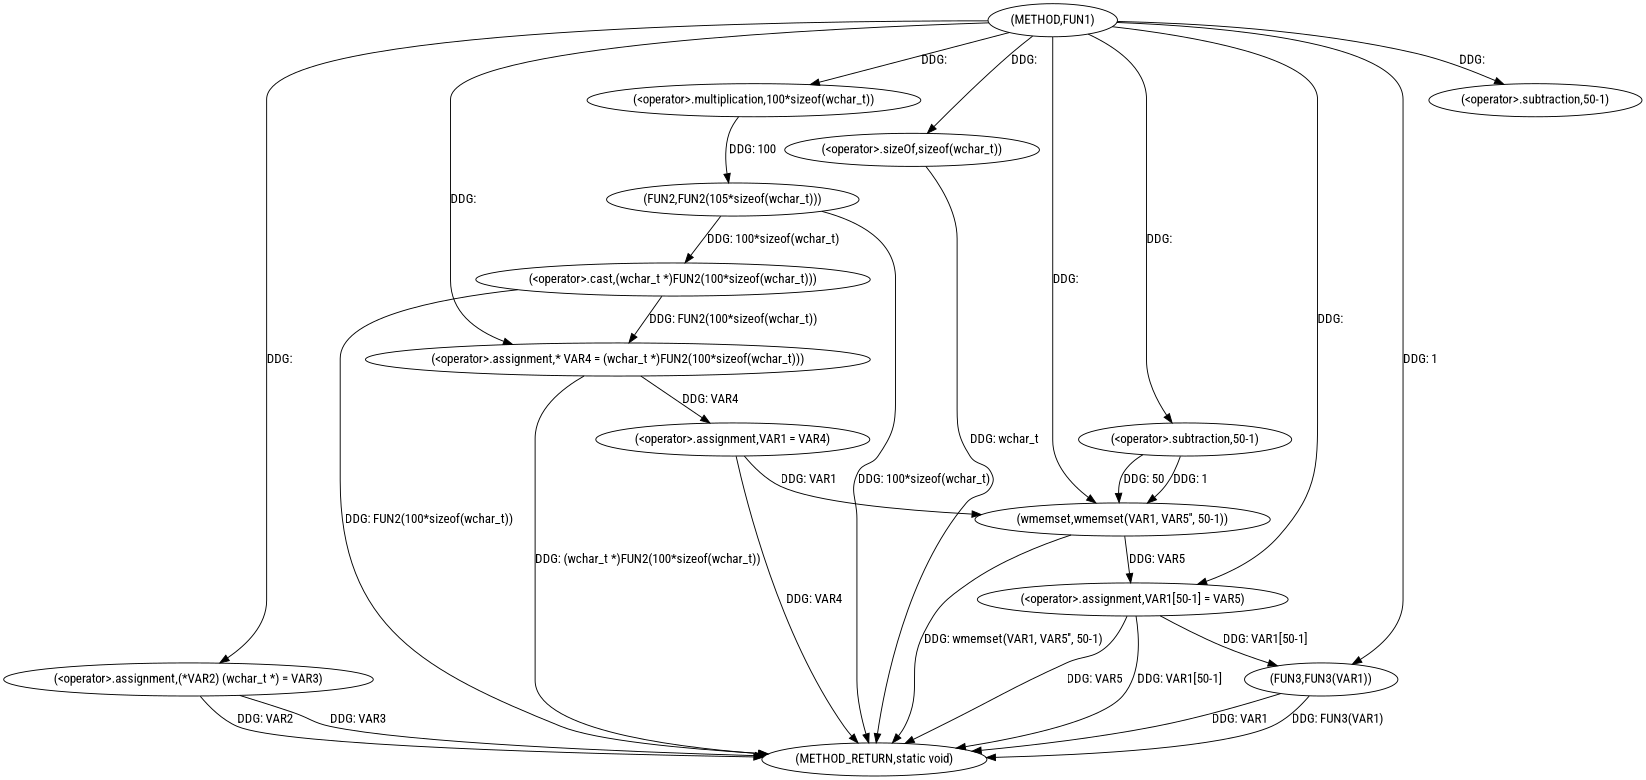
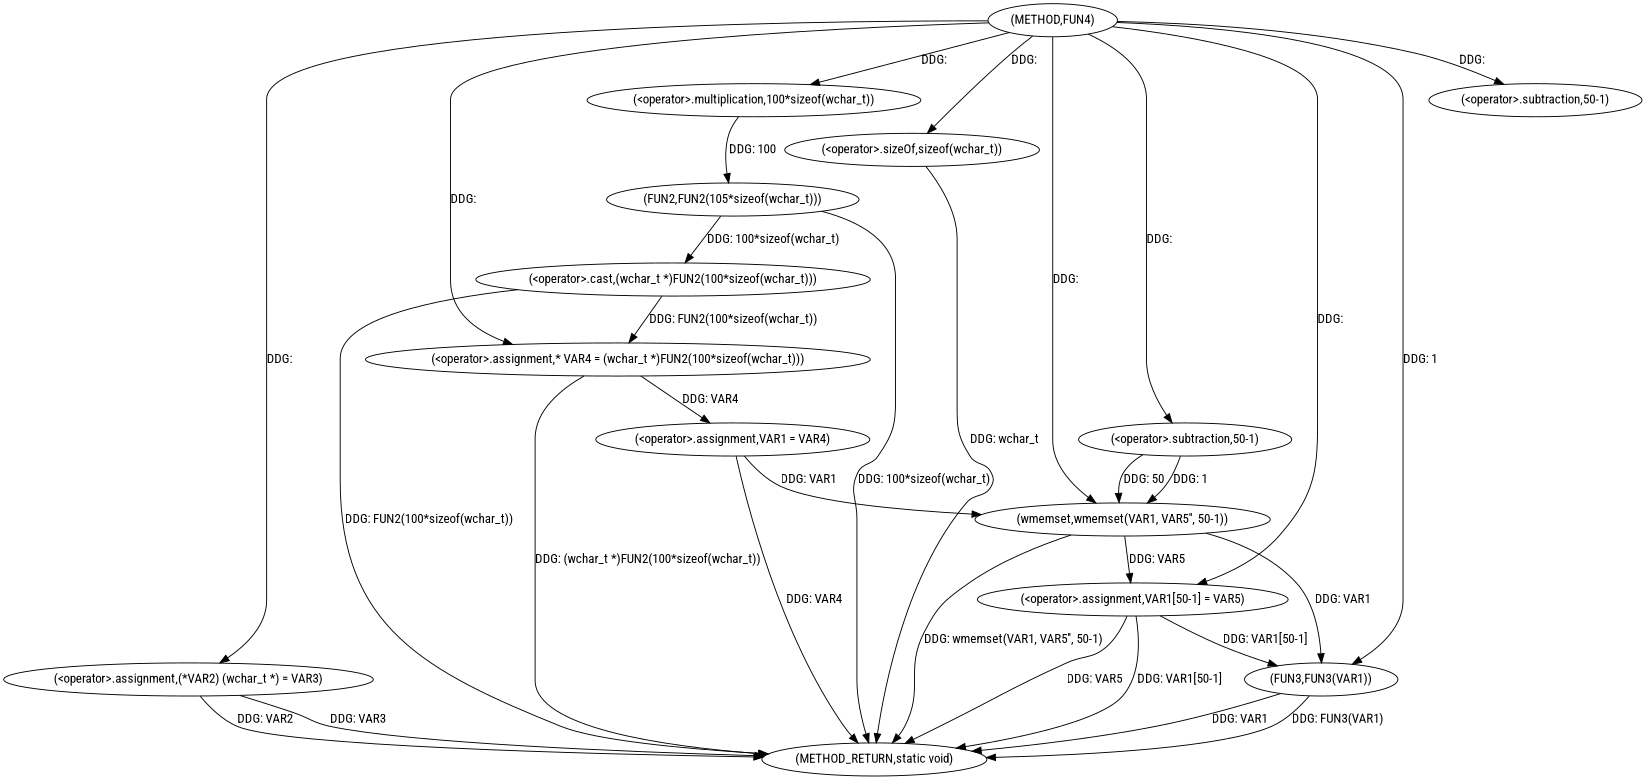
node "(METHOD,FUN1)": label "(METHOD,FUN1)" -> "(METHOD,FUN4)"
edge "(wmemset,wmemset(VAR1, VAR5'', 50-1))" -> "(FUN3,FUN3(VAR1))": added, label "DDG: VAR1"
